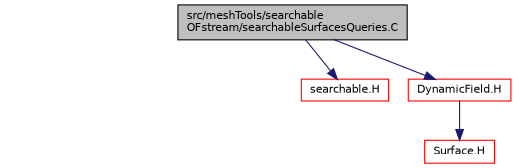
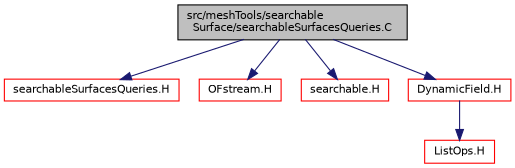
node "src/meshTools/searchable OFstream/searchableSurfacesQueries.C": label "src/meshTools/searchable OFstream/searchableSurfacesQueries.C" -> "src/meshTools/searchable Surface/searchableSurfacesQueries.C"
node "searchableSurfacesQueries.H": added
node "OFstream.H": added
node "Surface.H": label "Surface.H" -> "ListOps.H"
